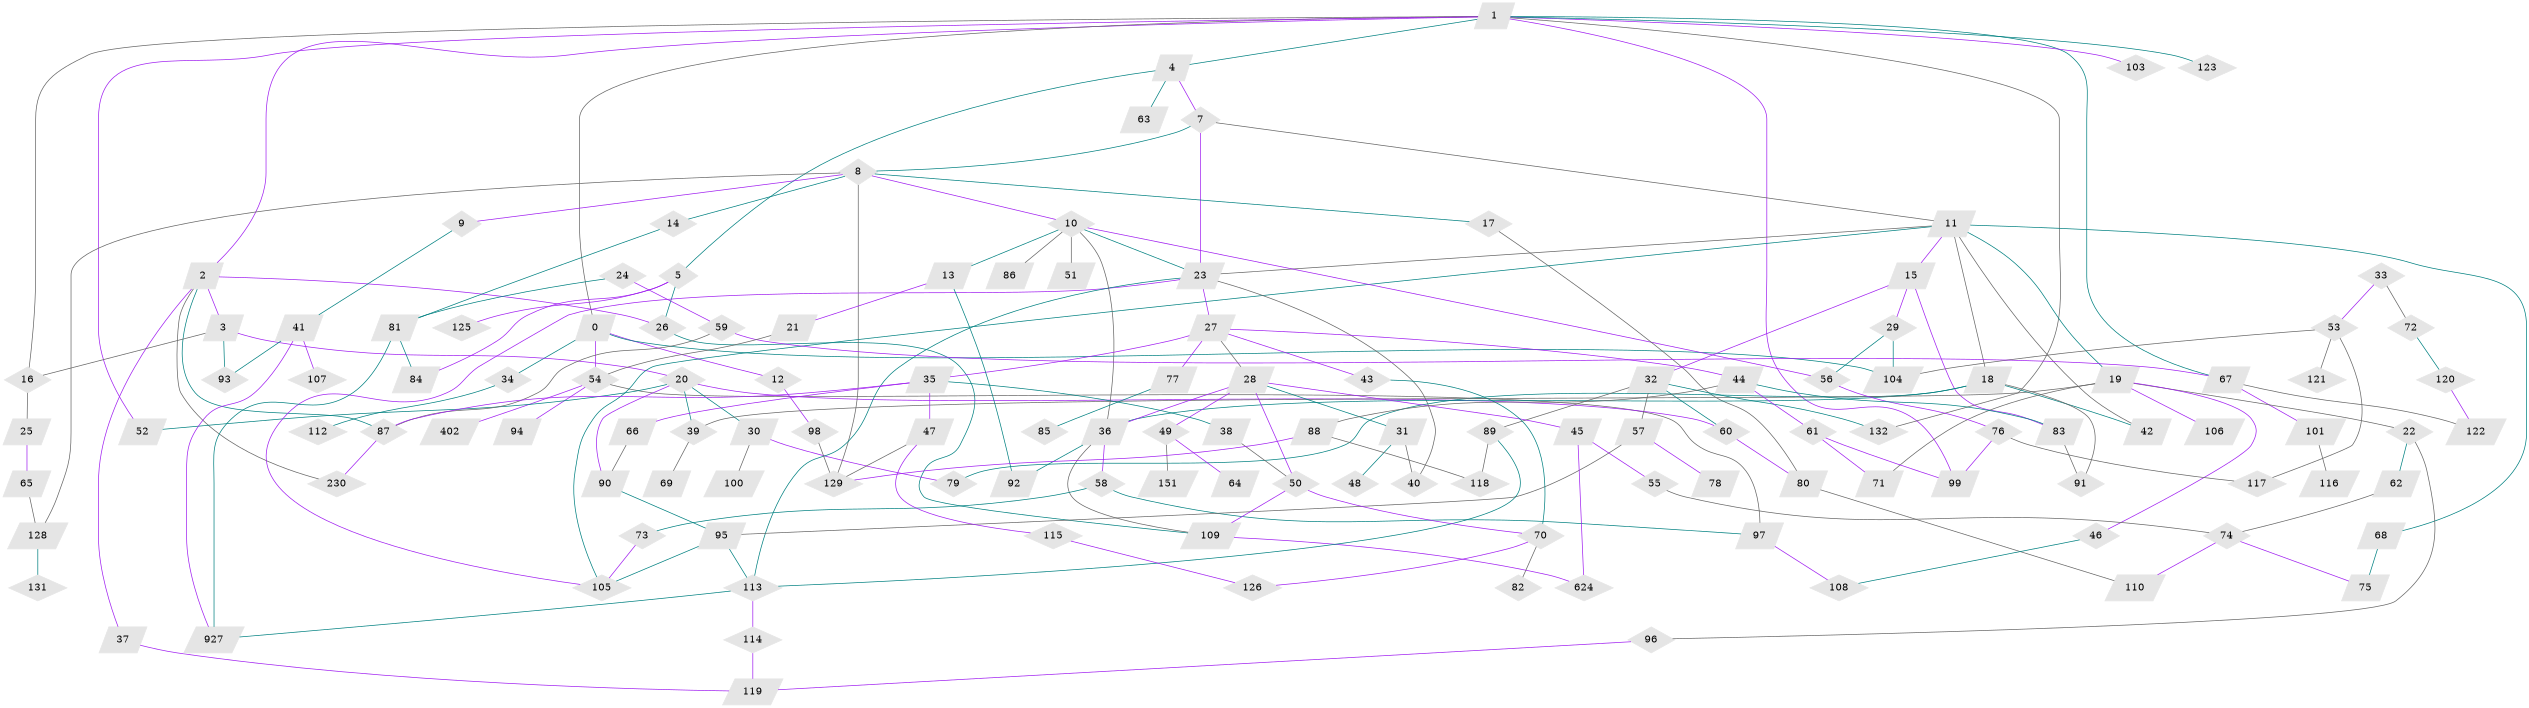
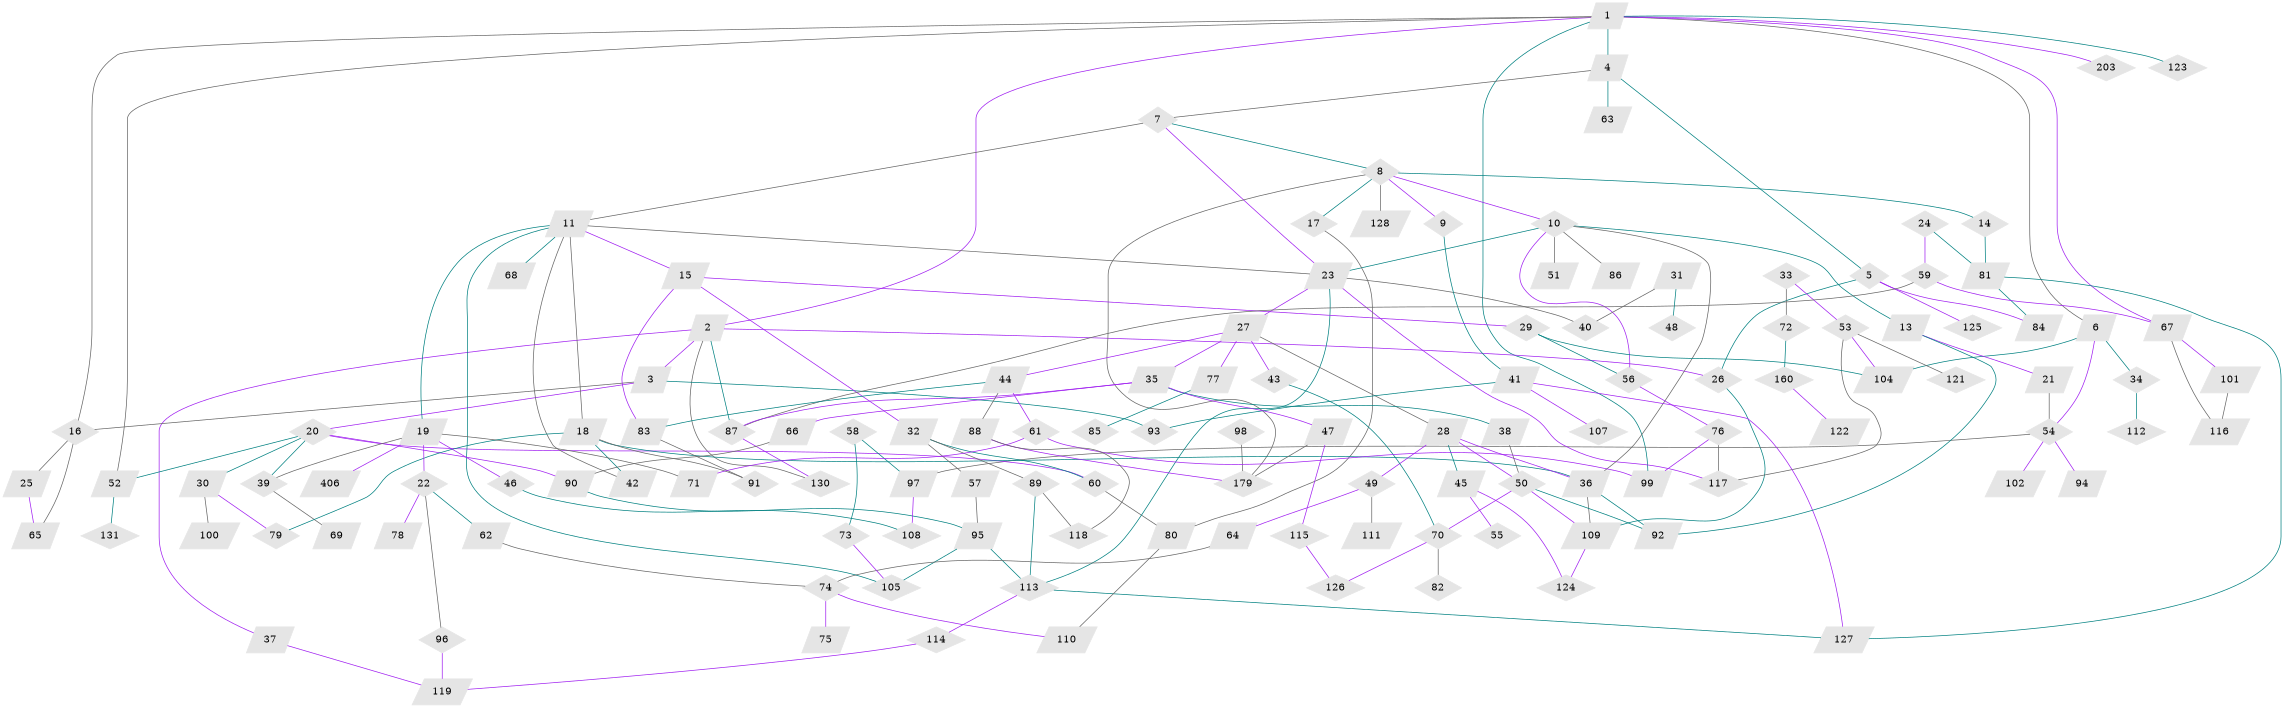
edge "1" -- "52": color purple -> gray40
edge "1" -- "67": color teal -> purple
node "103": label "103" -> "203"
edge "4" -- "7": color purple -> gray40
edge "1" -- "99": color purple -> teal
node "0": label "0" -> "6"
edge "23" -- "105": now "23" -- "117"
edge "53" -- "104": color gray40 -> purple
node "12": removed
node "120": label "120" -> "160"
edge "19" -- "22": color gray40 -> purple
edge "67" -- "122": now "67" -- "116"
edge "28" -- "31": removed
edge "28" -- "45": color purple -> teal
node "402": label "402" -> "102"
node "132": removed
node "106": label "106" -> "406"
edge "36" -- "58": removed
edge "60" -- "80": color purple -> gray40
edge "57" -- "78": now "22" -- "78"
node "230": label "230" -> "130"
node "129": label "129" -> "179"
node "151": label "151" -> "111"
edge "50" -- "92": added
edge "65" -- "128": now "65" -- "16"
edge "55" -- "74": now "64" -- "74"
edge "128" -- "131": now "52" -- "131"
edge "68" -- "75": removed
node "624": label "624" -> "124"
node "927": label "927" -> "127"
